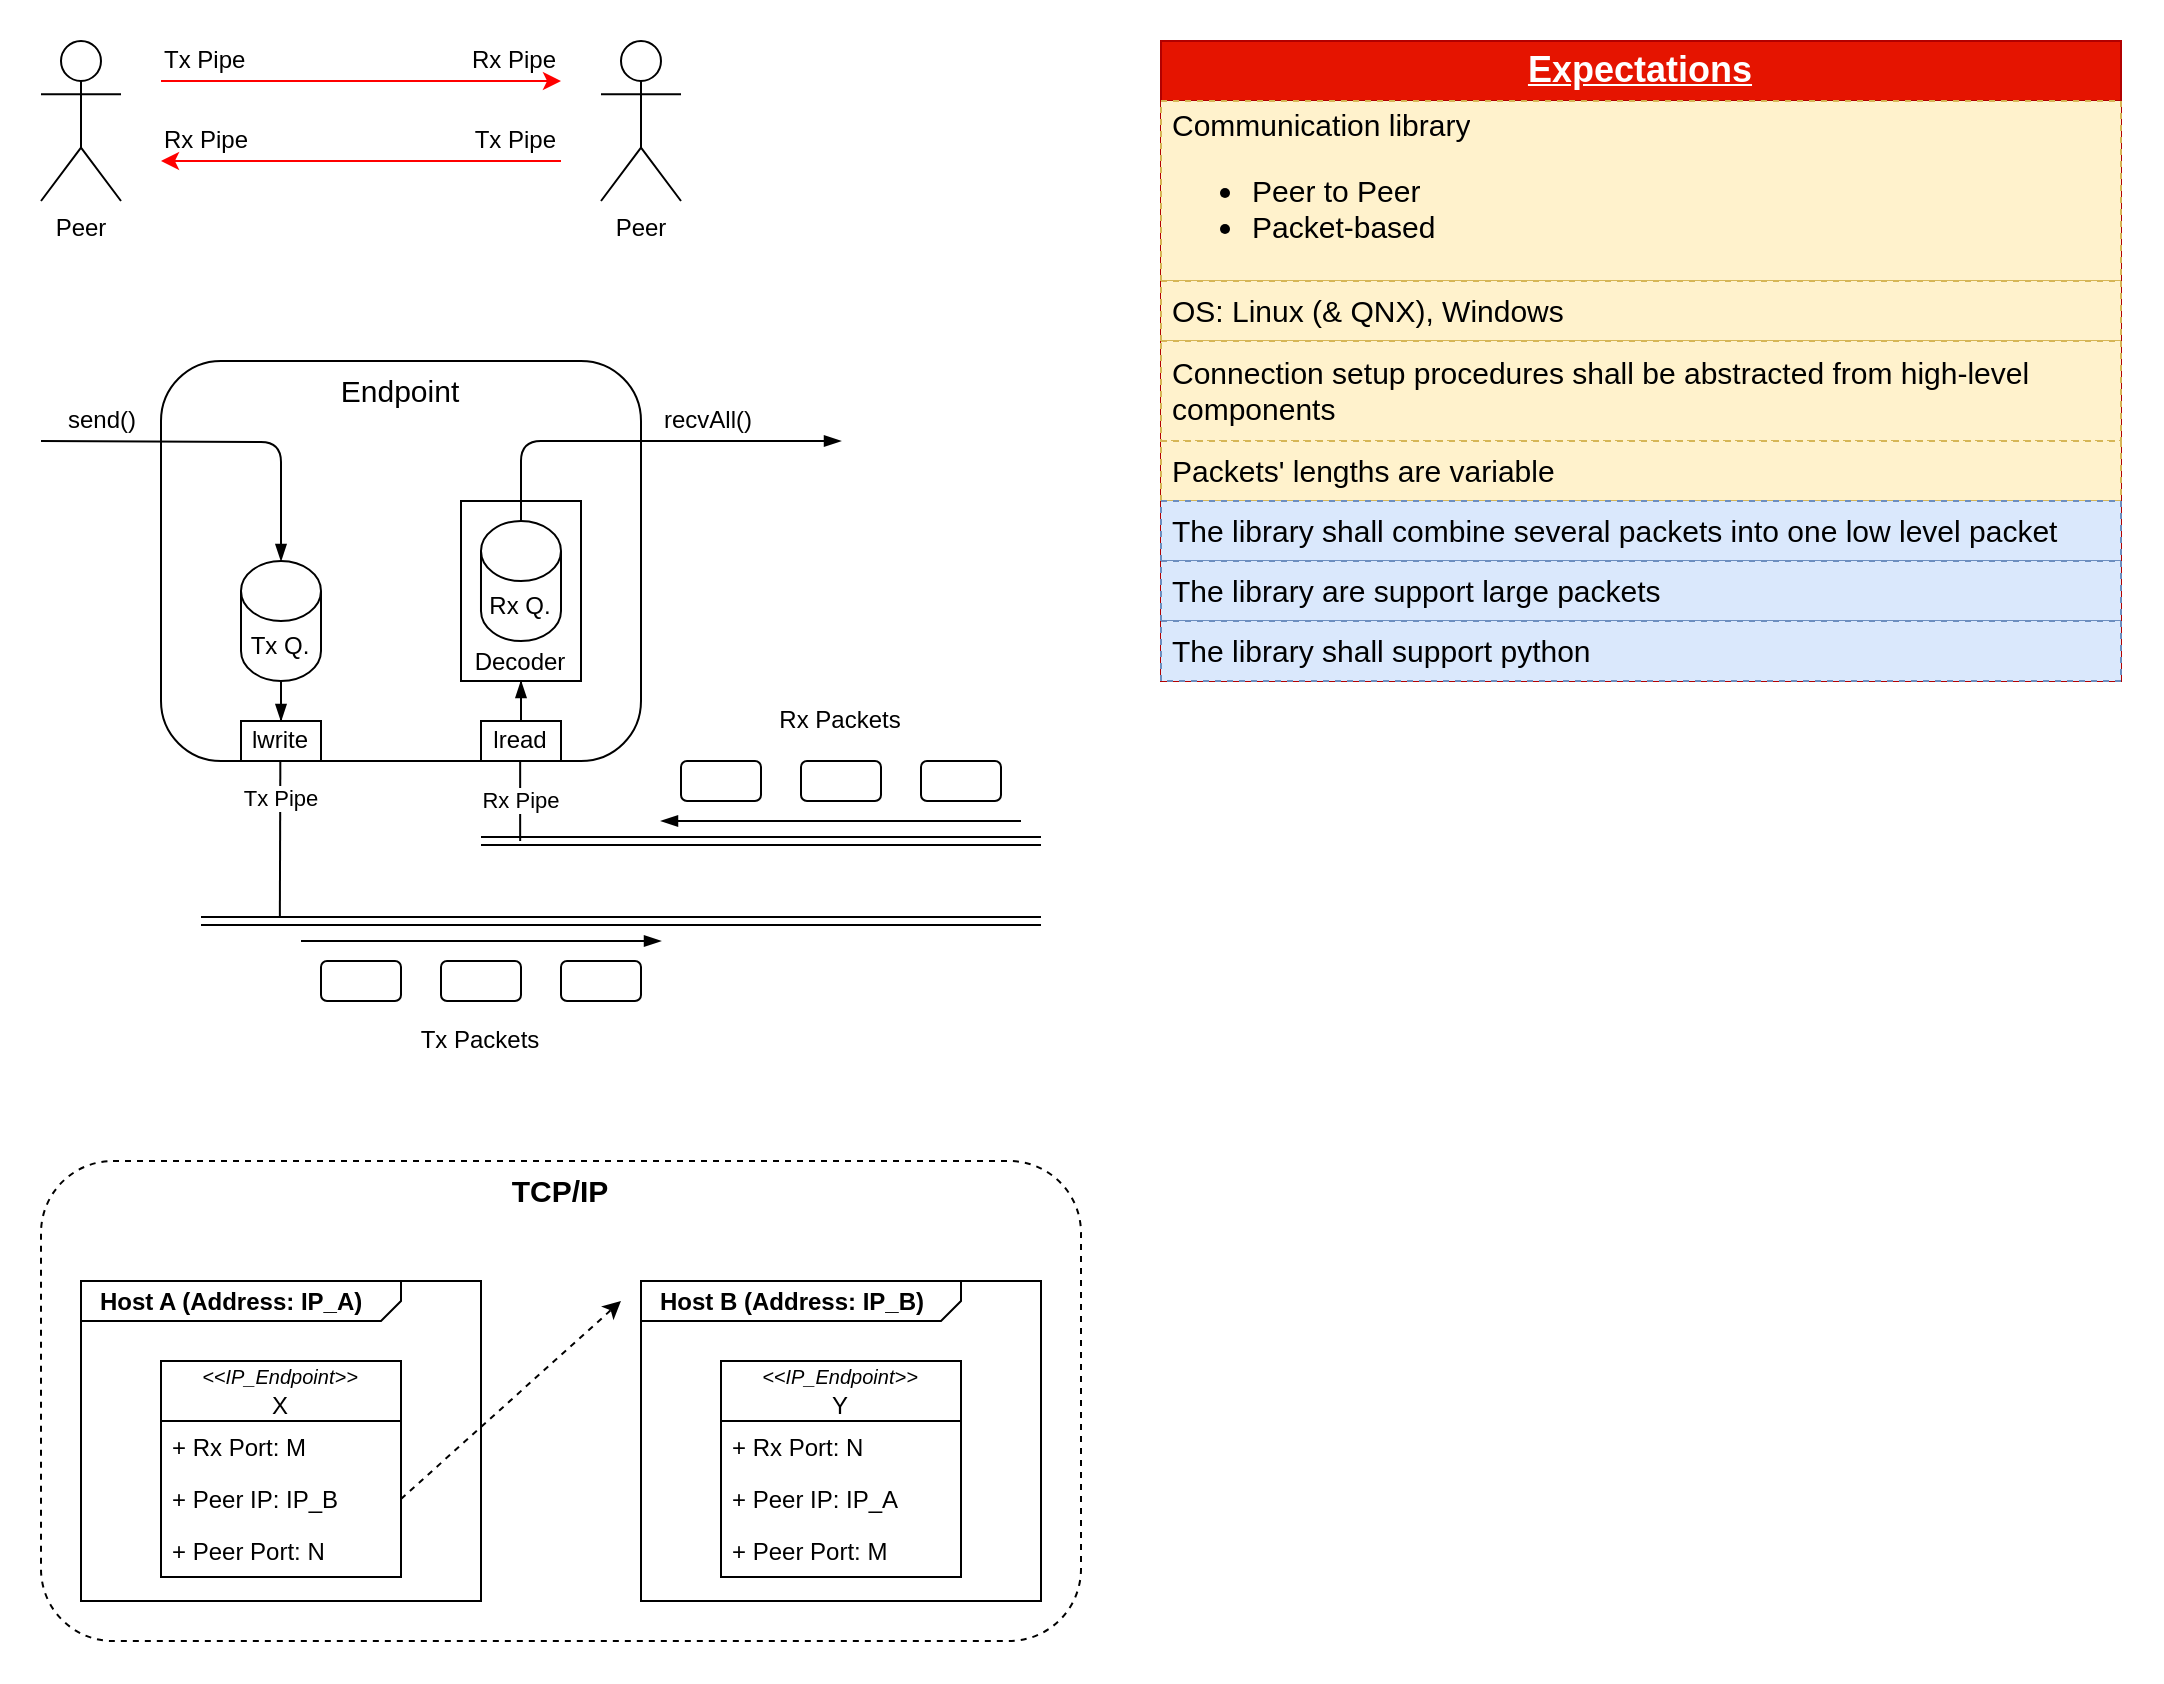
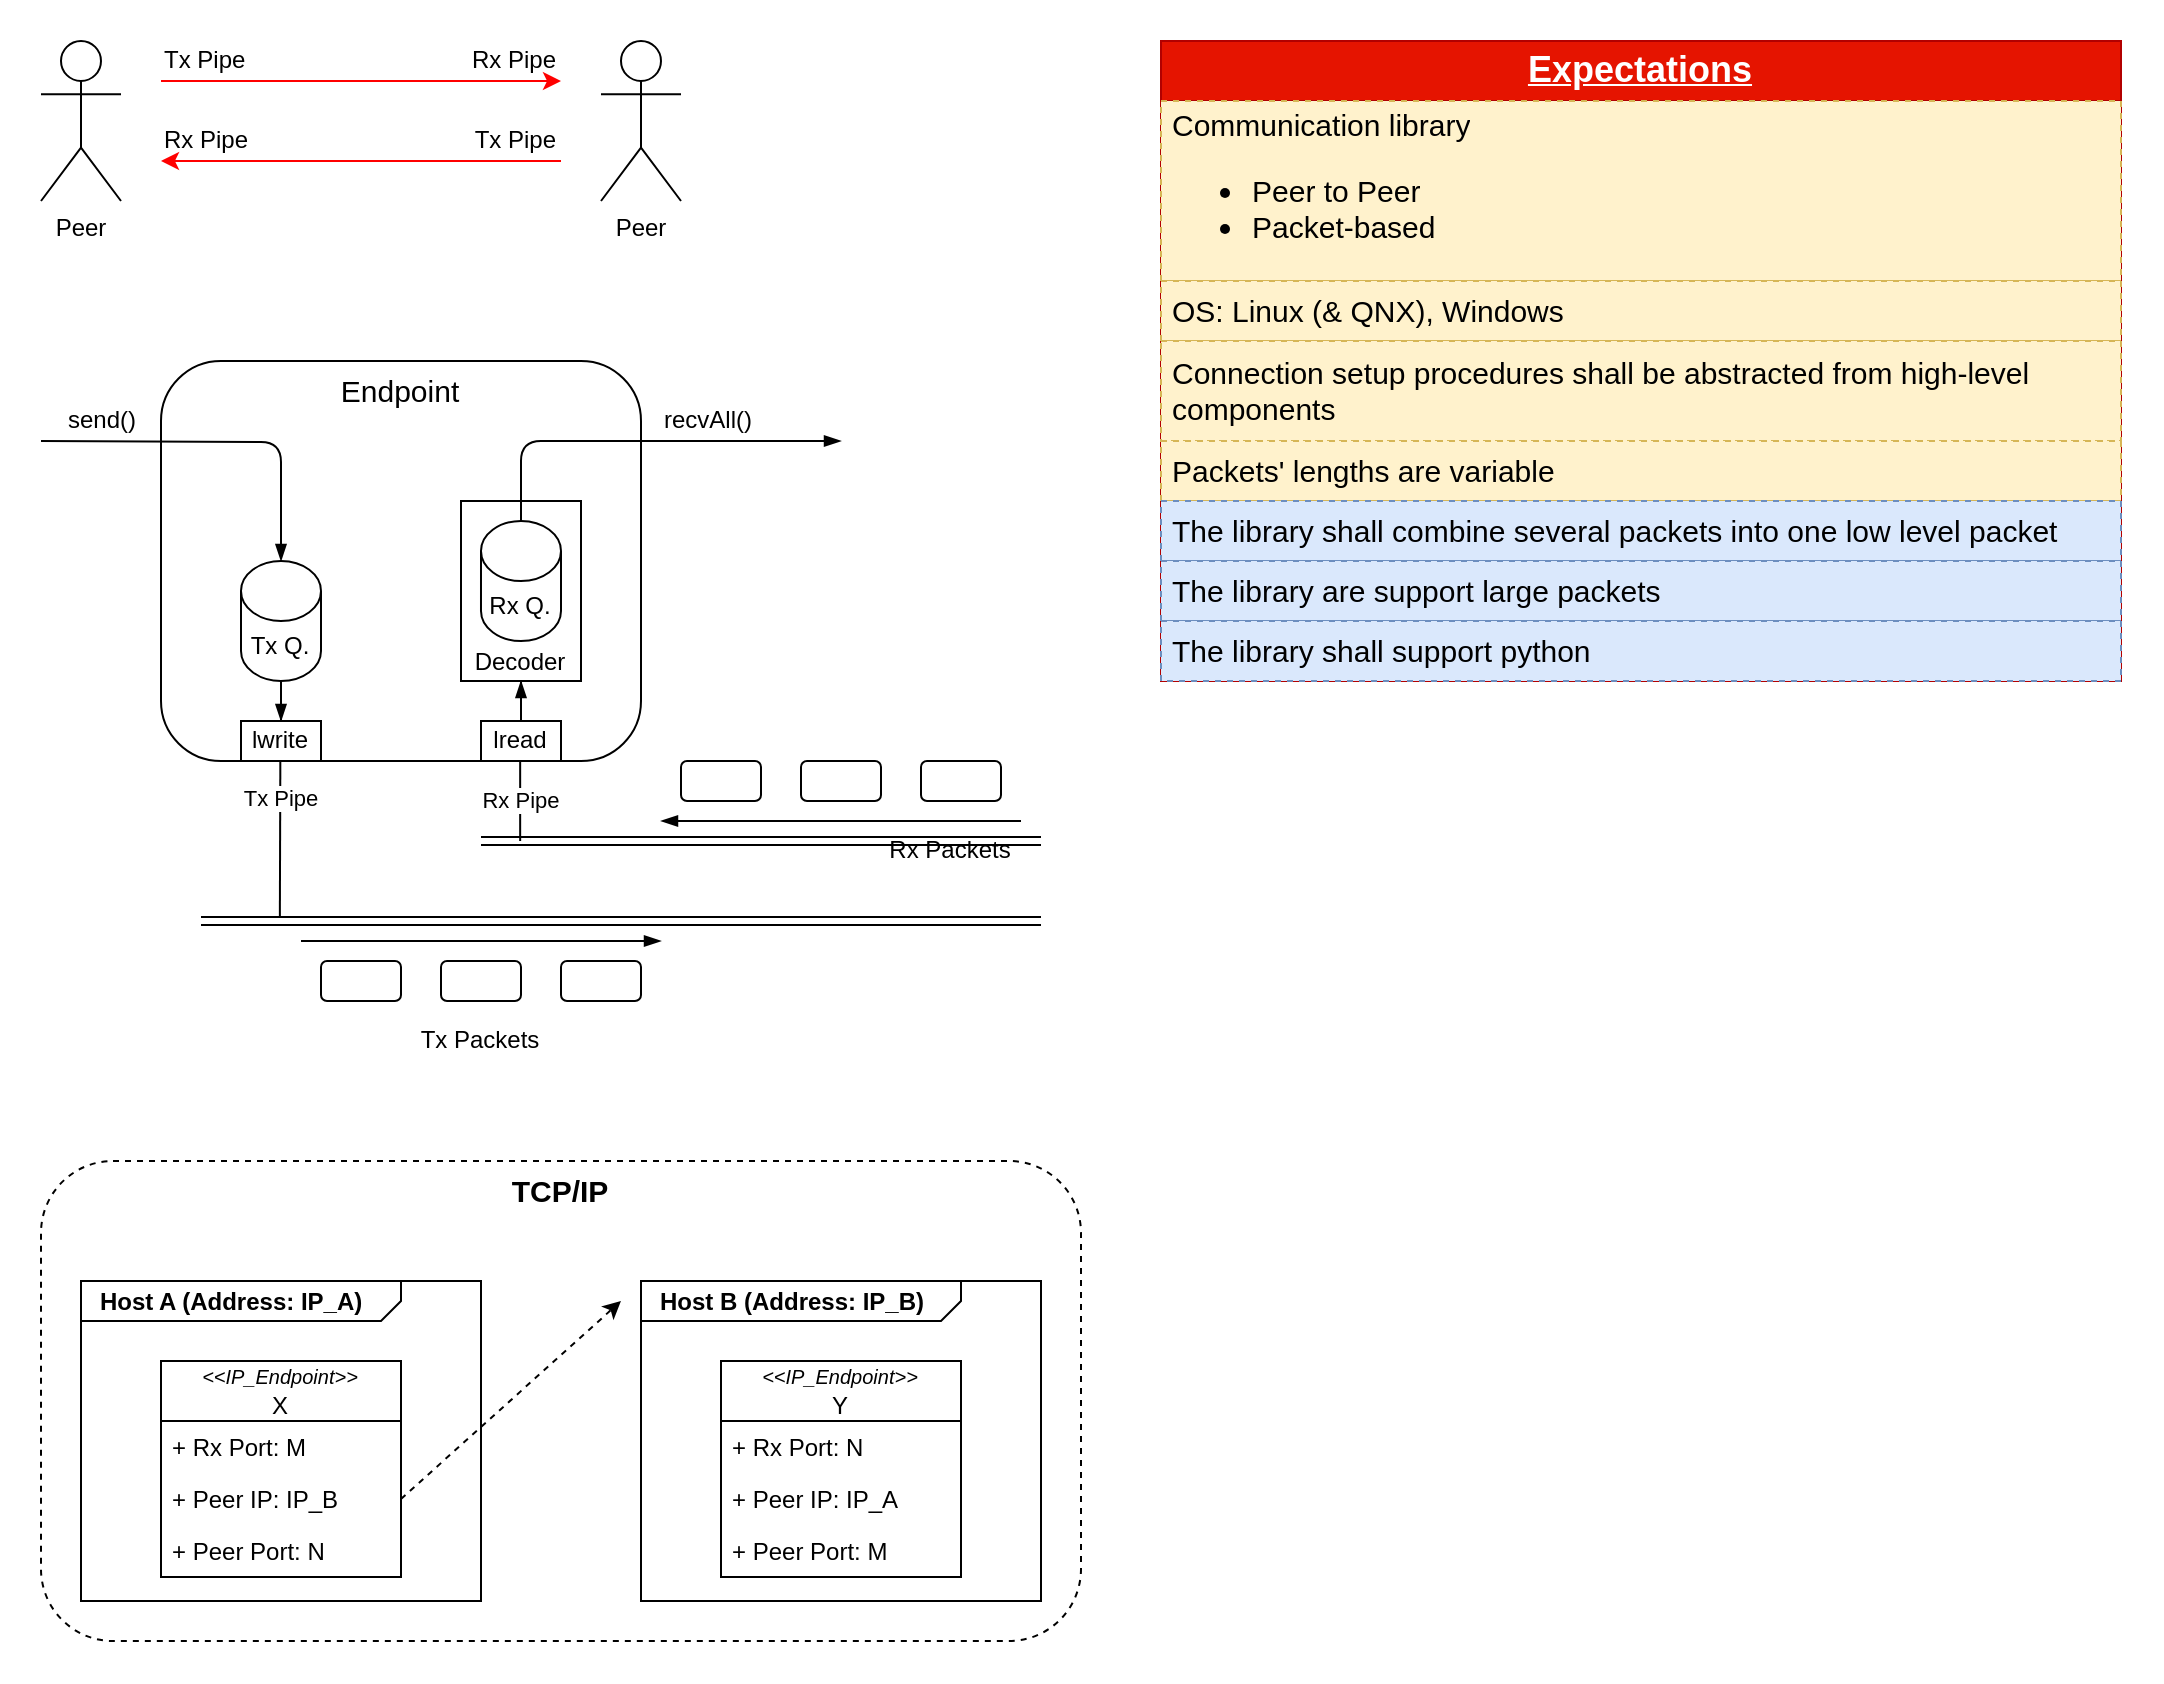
node "Rx Packets": moved (841, 721) -> (951, 851)
